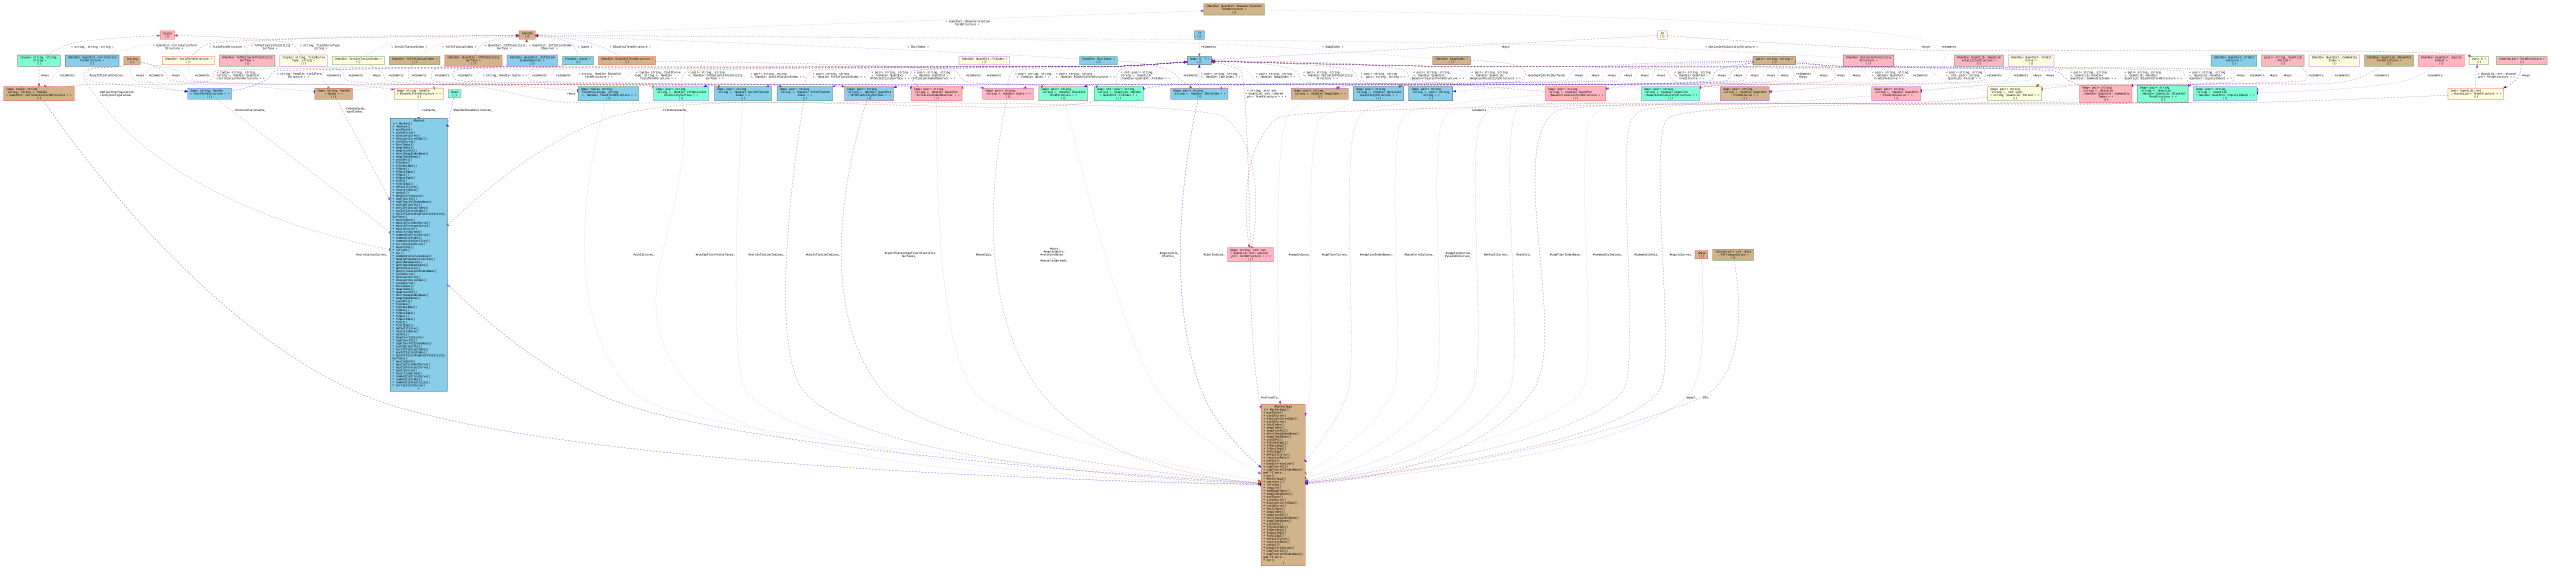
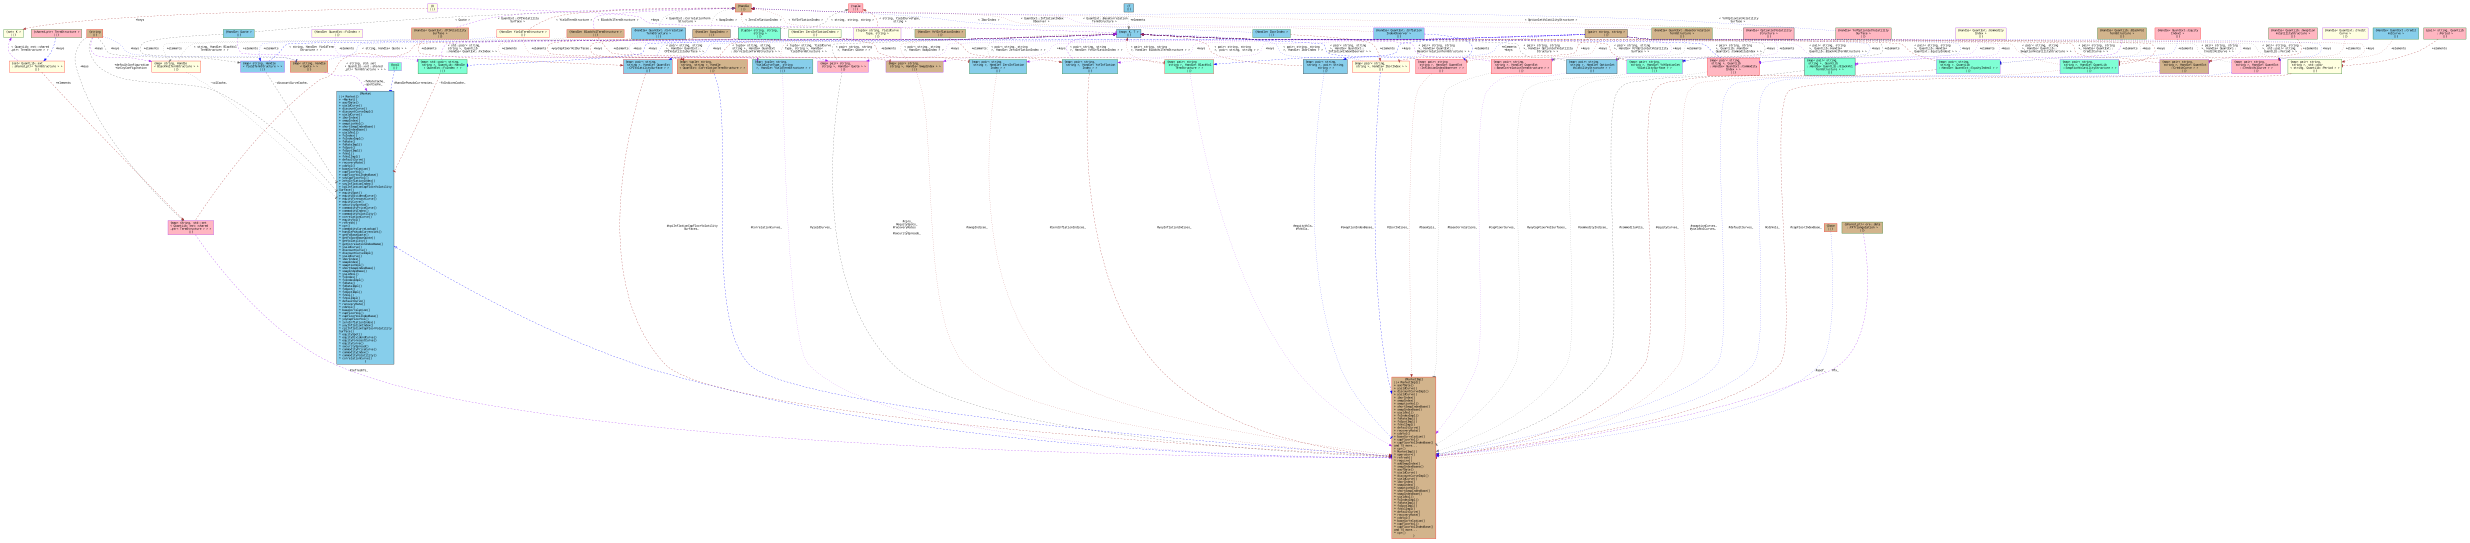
edge "{Handle ||}" -> "{Handle< QuantExt::BaseCorrelation TermStructure > ||}": reversed
edge "{string ||}" -> "{map< string, Handle < YieldTermStructure > > ||}": label " #yoyInflationIndices_" -> " +keys"
node "{map< pair< string, string >, Handle< IborIndex > > ||}": fillcolor skyblue -> lightyellow
